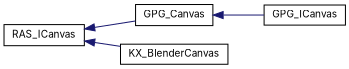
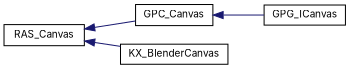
node "GPG_Canvas": label "GPG_Canvas" -> "GPC_Canvas"
node "RAS_ICanvas": label "RAS_ICanvas" -> "RAS_Canvas"
